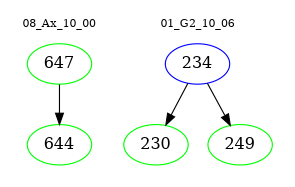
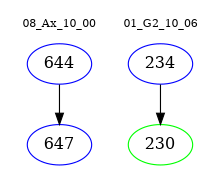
node "647": color green -> blue
edge "647" -> "644": reversed
node "644": color green -> blue
node "249": removed
